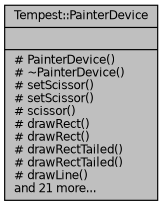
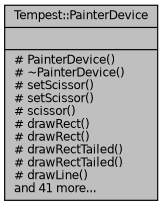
node "Tempest::PainterDevice": text "and 21 more..." -> "and 41 more..."
